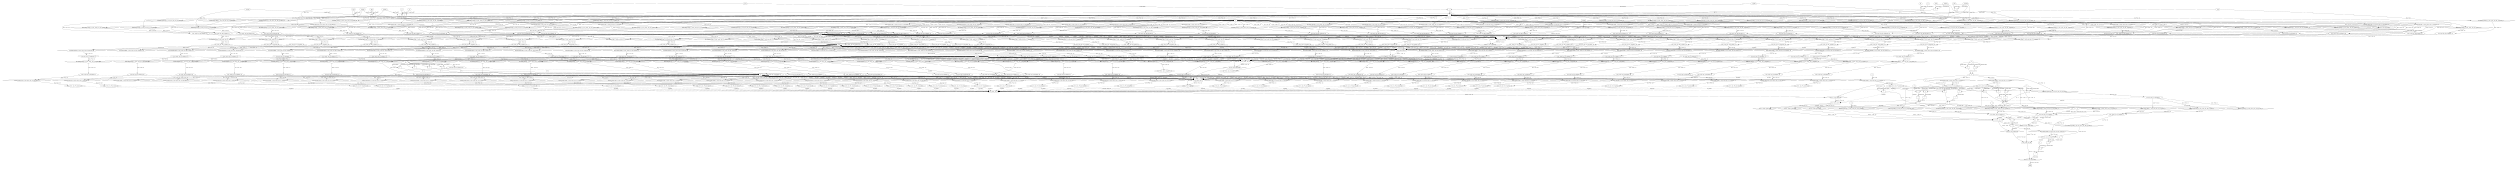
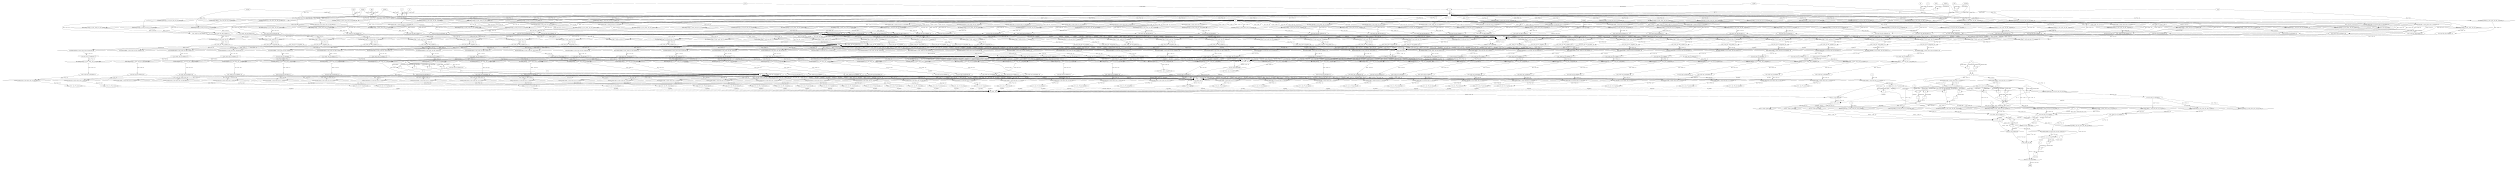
edge "DataFowHyperEdge_1_star_exec_inv_20_argument_24" -> "star_exec_inv_20_argument_24": now "DataFowHyperEdge_1_star_exec_inv_20_argument_24" -> "DataFowHyperEdge_1_star_exec_inv_20_argument_10"
edge "star_exec_inv_20_argument_18" -> "DataFowHyperEdge_3_star_exec_inv_22_argument_15": now "star_exec_inv_20_argument_12" -> "DataFowHyperEdge_3_star_exec_inv_22_argument_15"
